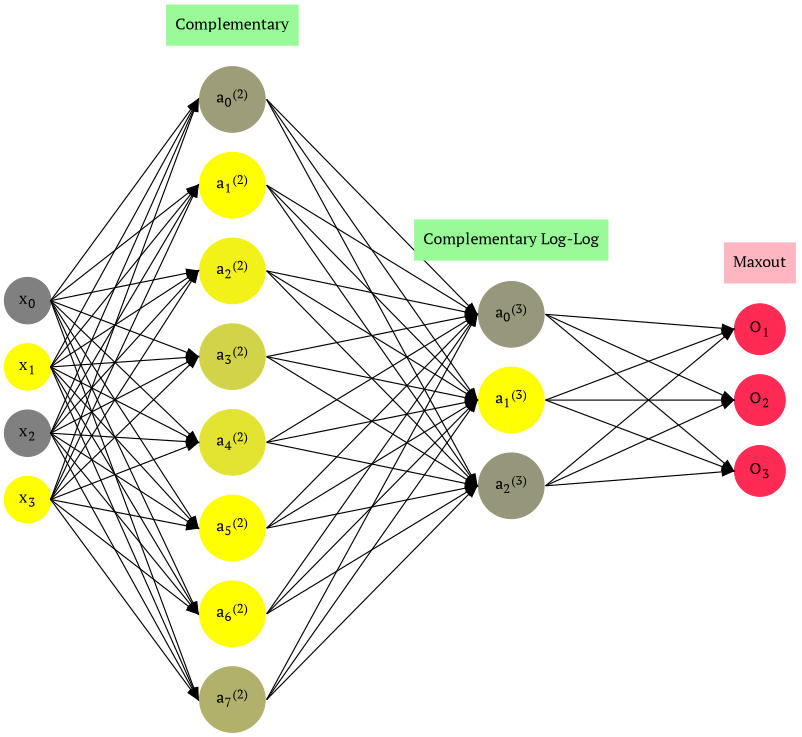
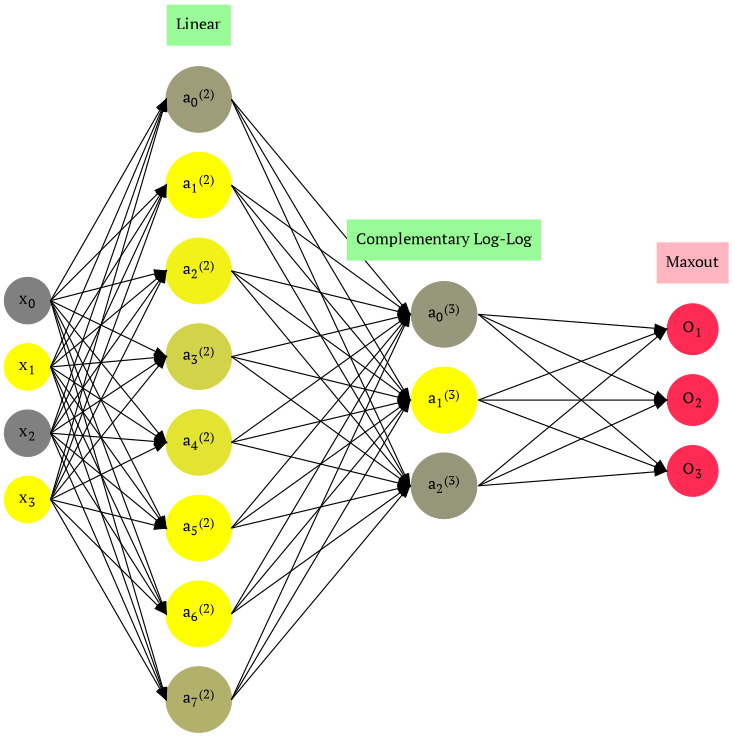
node "Complementary": label "Complementary" -> "Linear"
